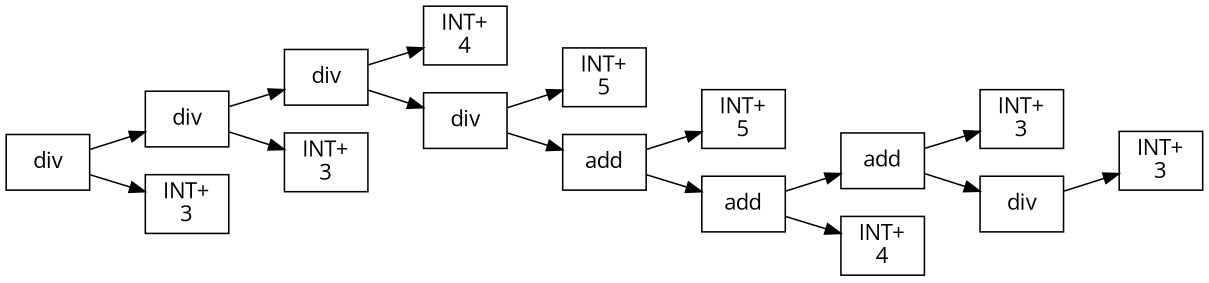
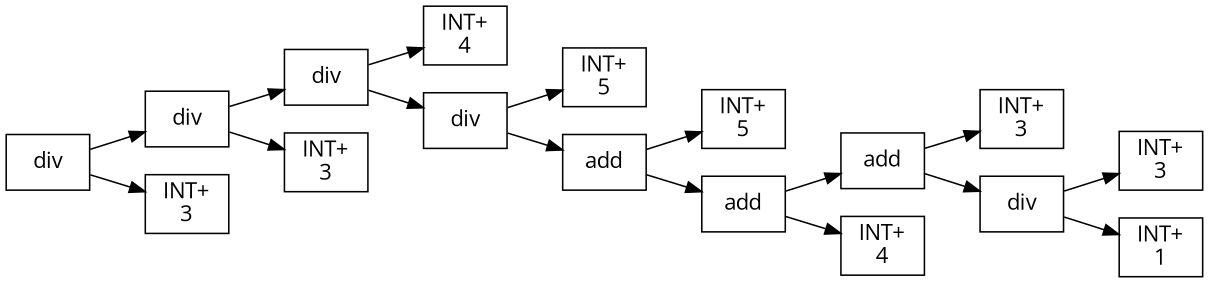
node "INT+ 1": added
